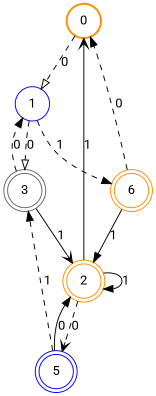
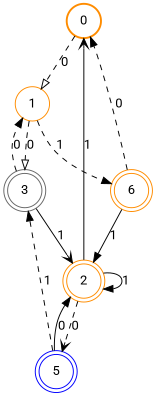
node "1": color blue -> darkorange
